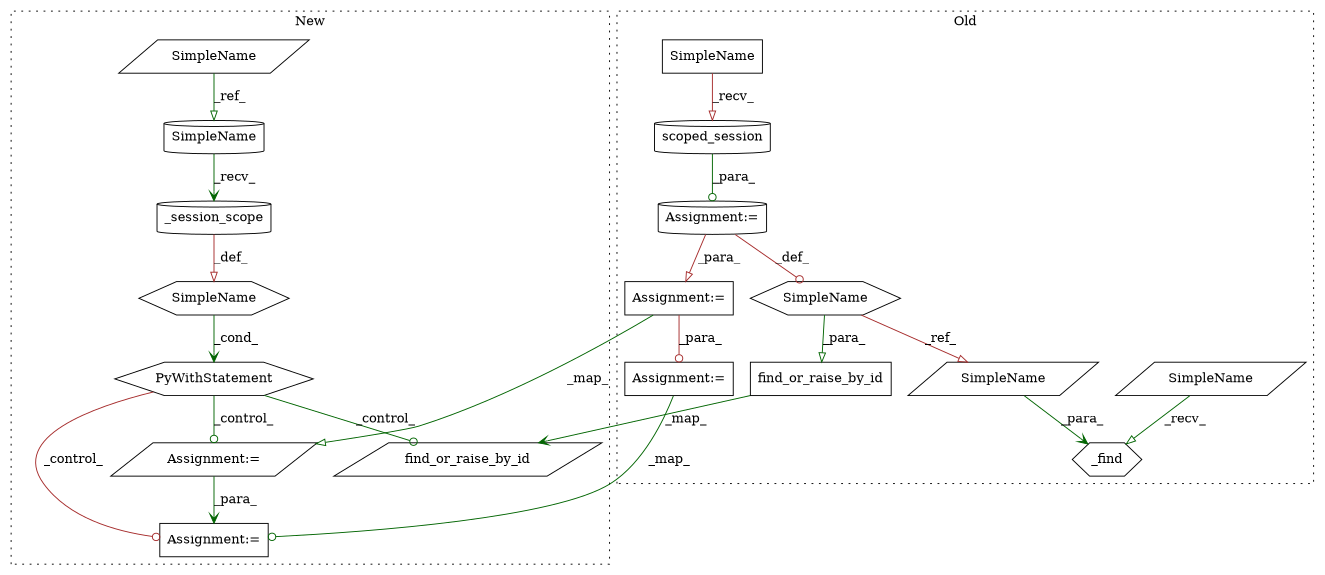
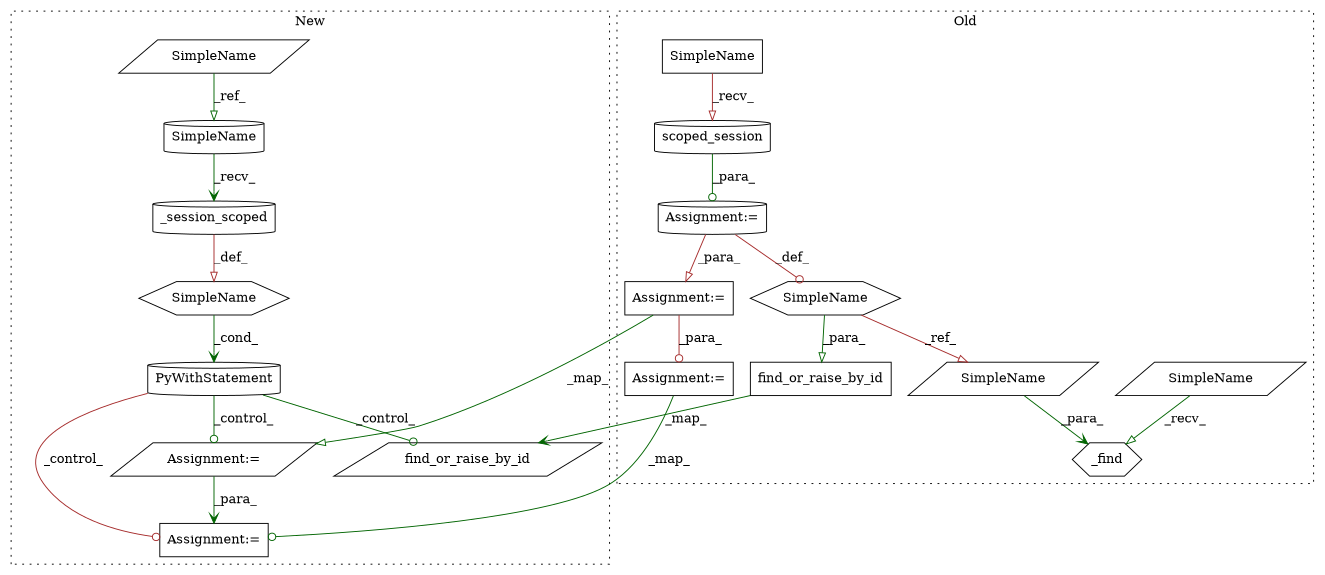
node "_session_scope": label "_session_scope" -> "_session_scoped"
node "PyWithStatement": shape hexagon -> cylinder
